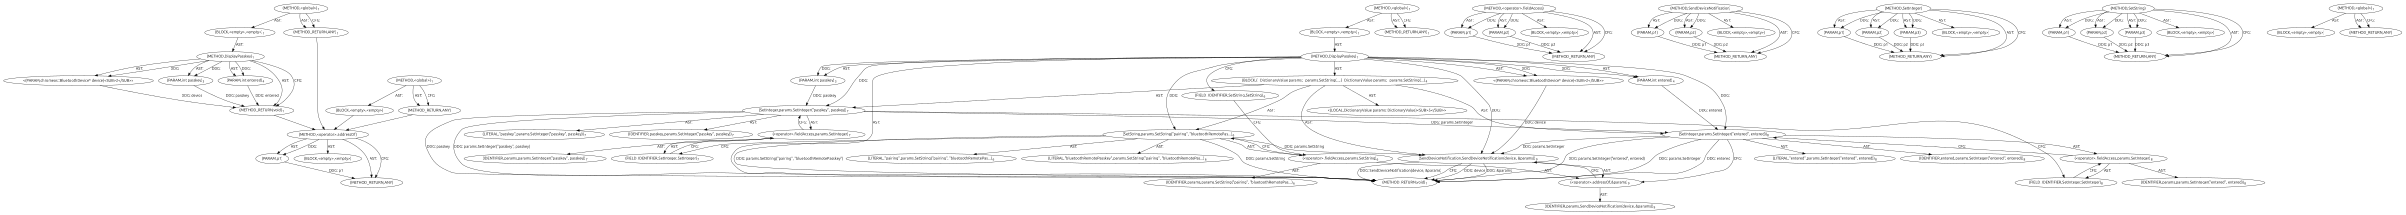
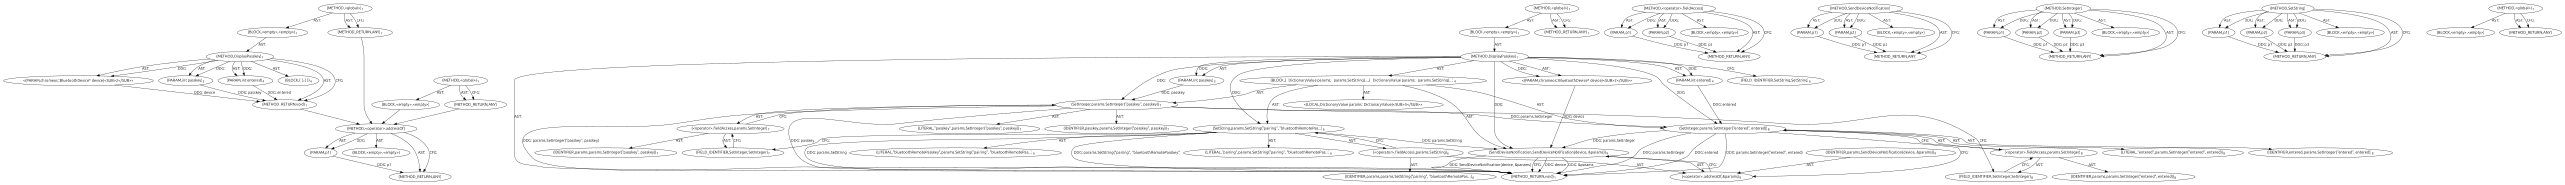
node "(BLOCK,{  },{  })": added
edge "(FIELD_IDENTIFIER,SetString,SetString)" -> "(<operator>.fieldAccess,params.SetString)": removed, label "CFG:"
edge "(<operator>.addressOf,&params)" -> "(IDENTIFIER,params,SendDeviceNotification(device, &params))": reversed
